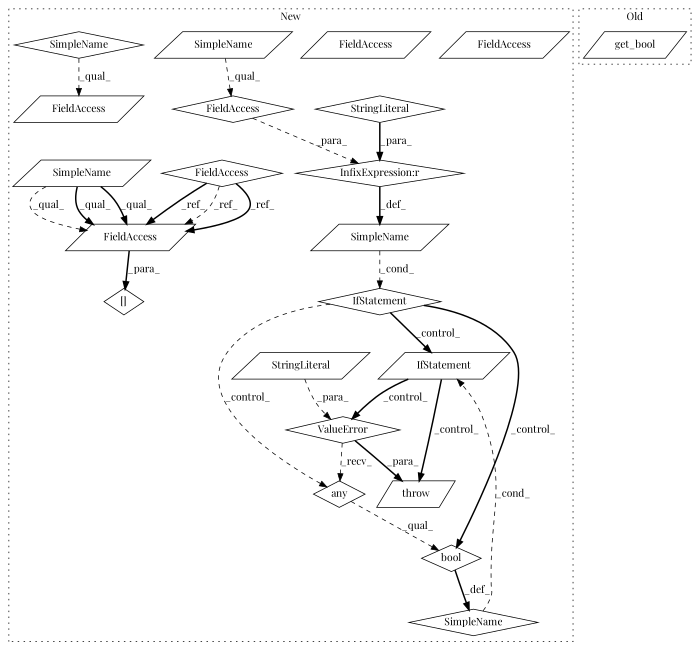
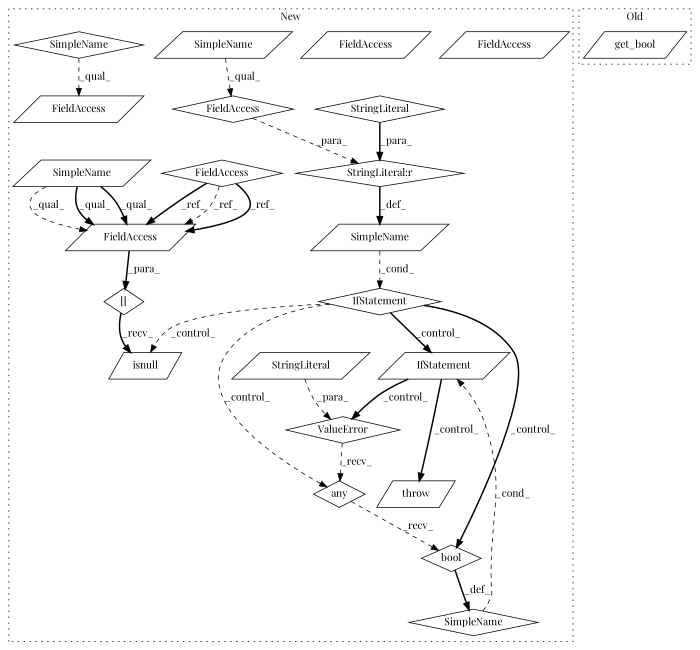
node "InfixExpression:r": label "InfixExpression:r" -> "StringLiteral:r"
node "isnull": added
edge "ValueError" -> "throw": removed, label "_para_"
edge "any" -> "bool": label "_qual_" -> "_recv_"
